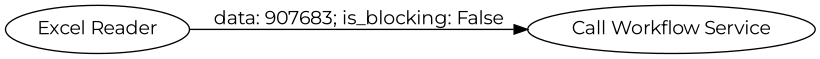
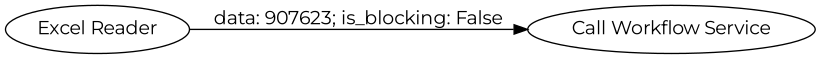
edge "Excel Reader" -> "Call Workflow Service": label "data: 907683; is_blocking: False" -> "data: 907623; is_blocking: False"
